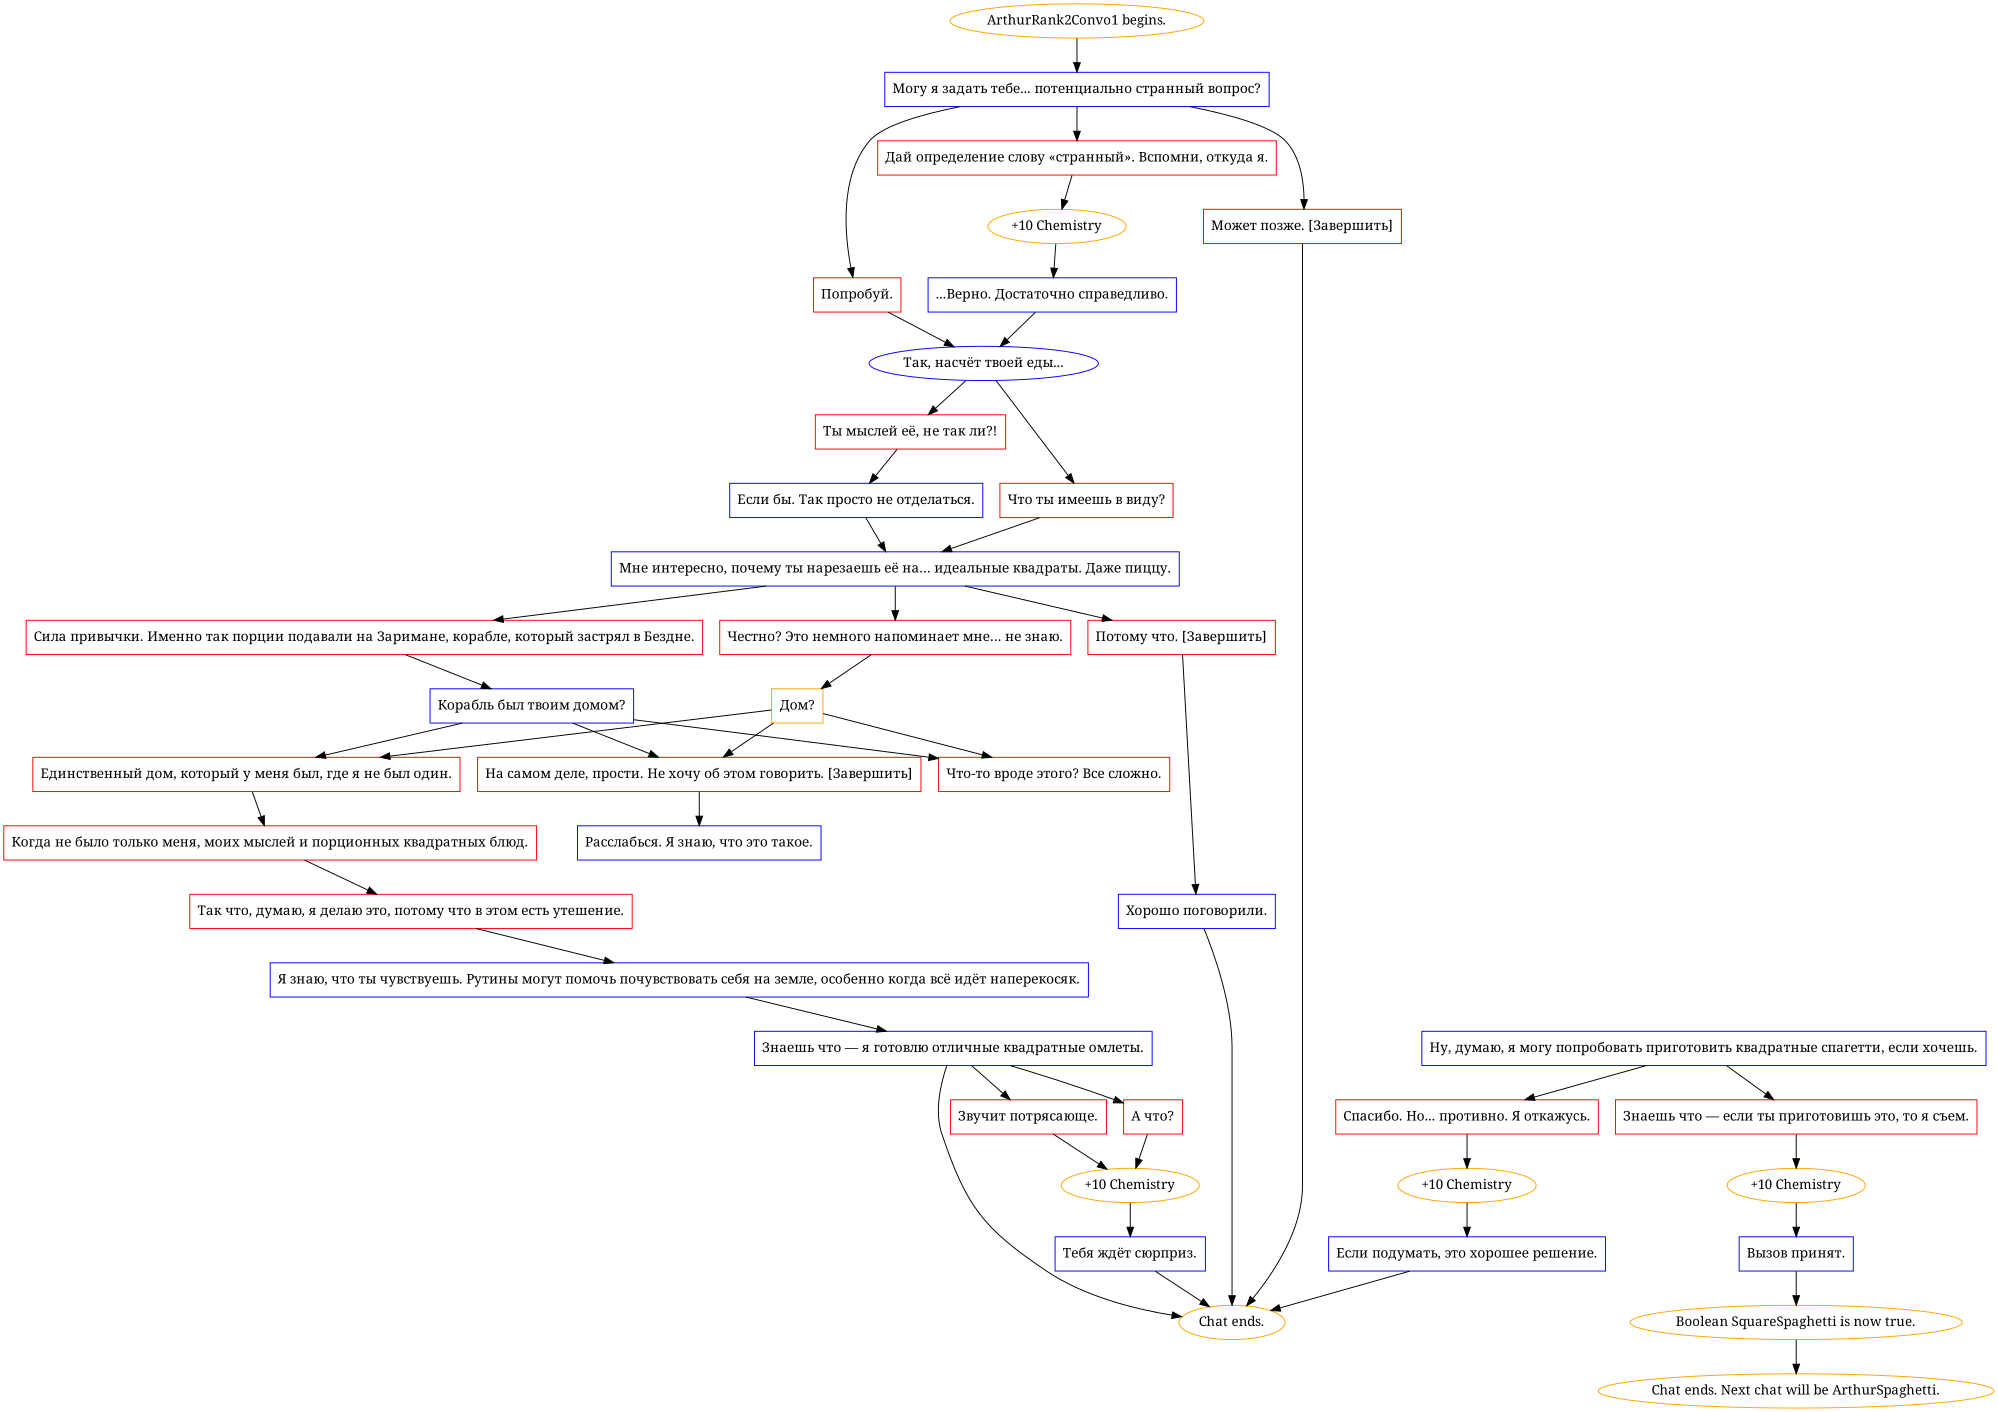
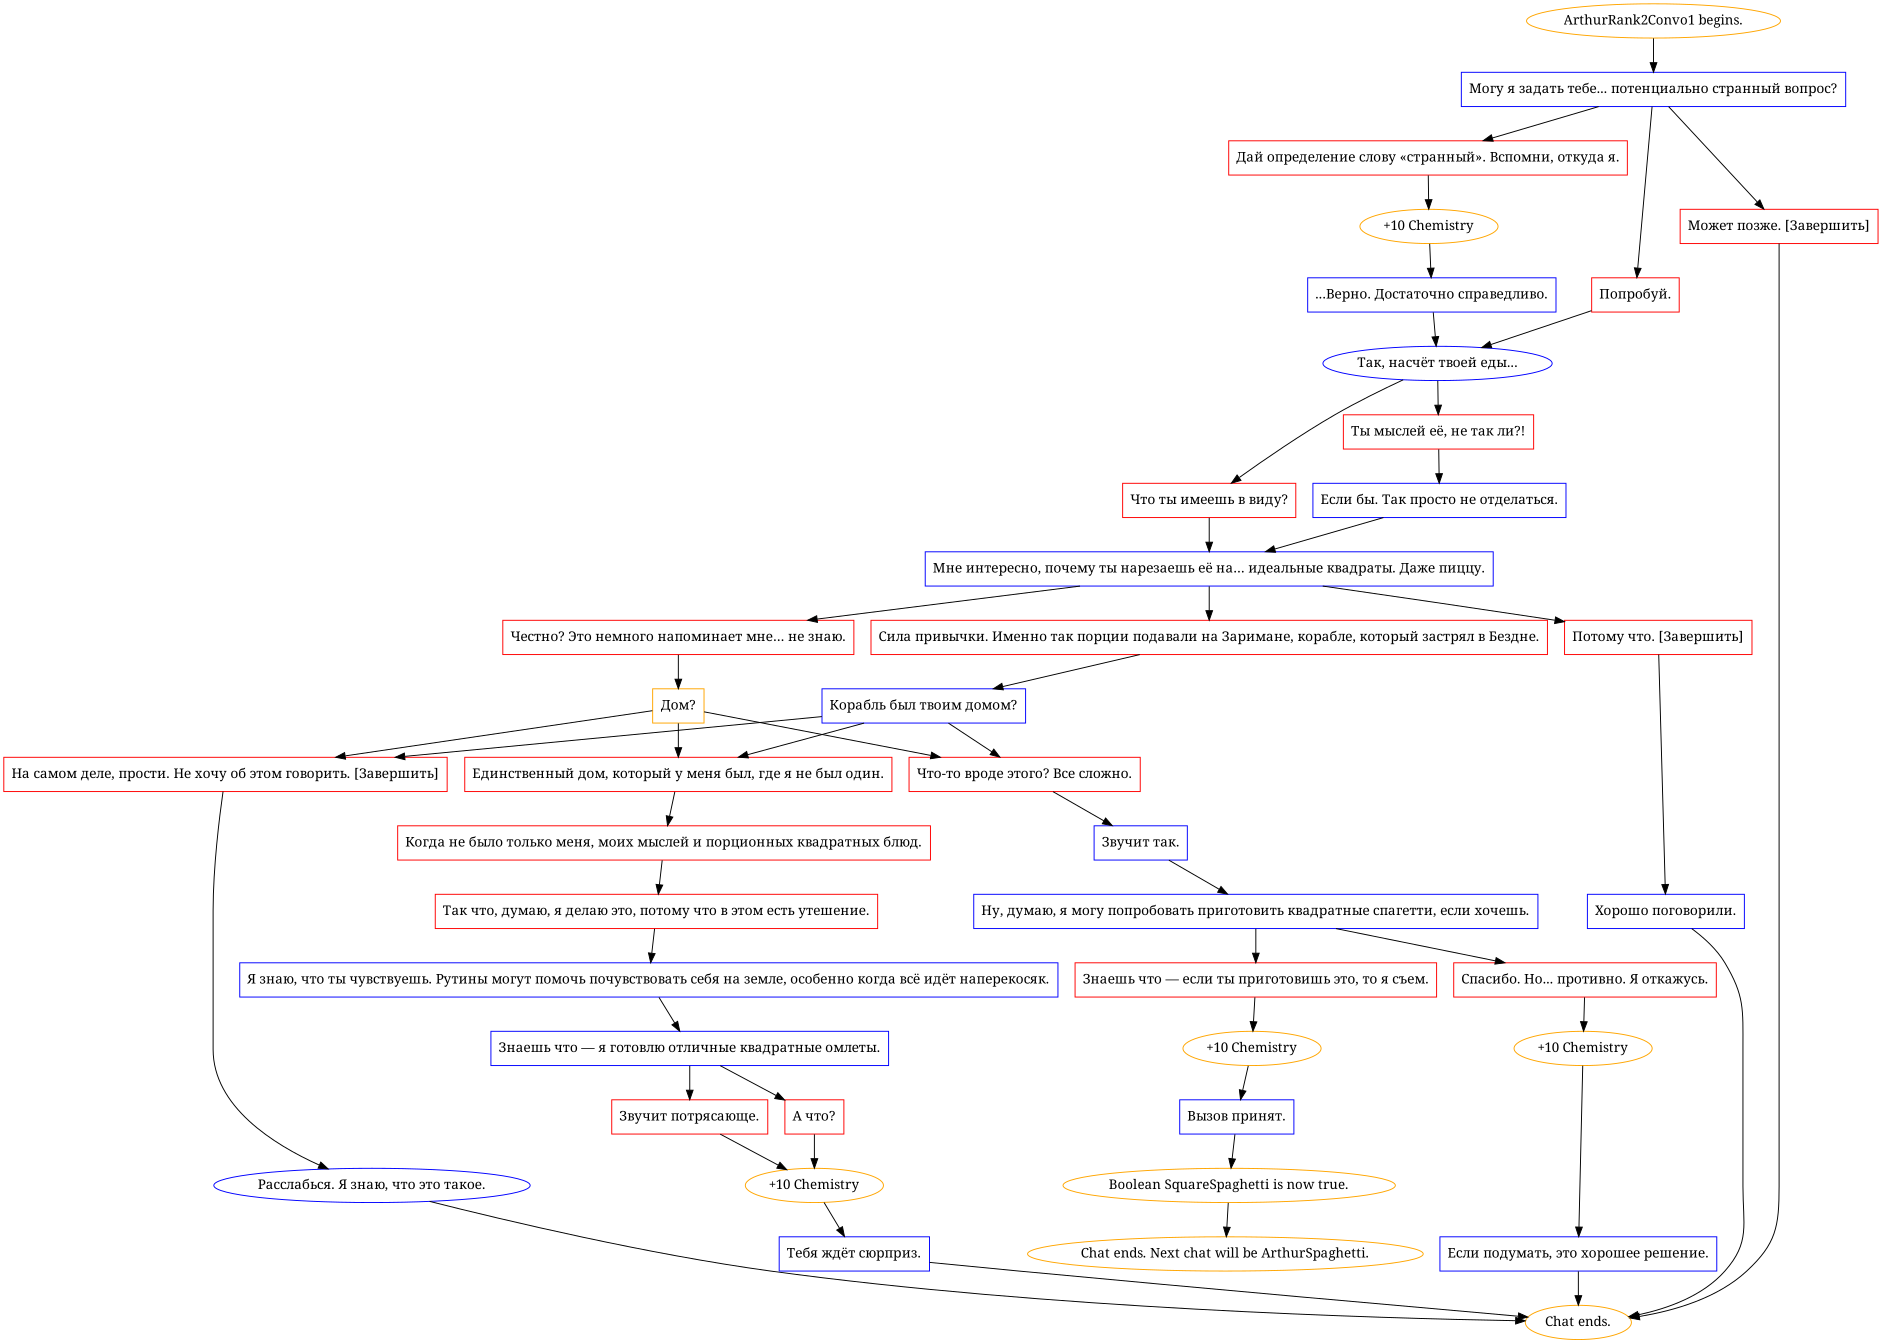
node "Расслабься. Я знаю, что это такое.": shape box -> ellipse
node "Звучит так.": added
edge "Знаешь что — я готовлю отличные квадратные омлеты." -> "Chat ends.": now "Расслабься. Я знаю, что это такое." -> "Chat ends."
